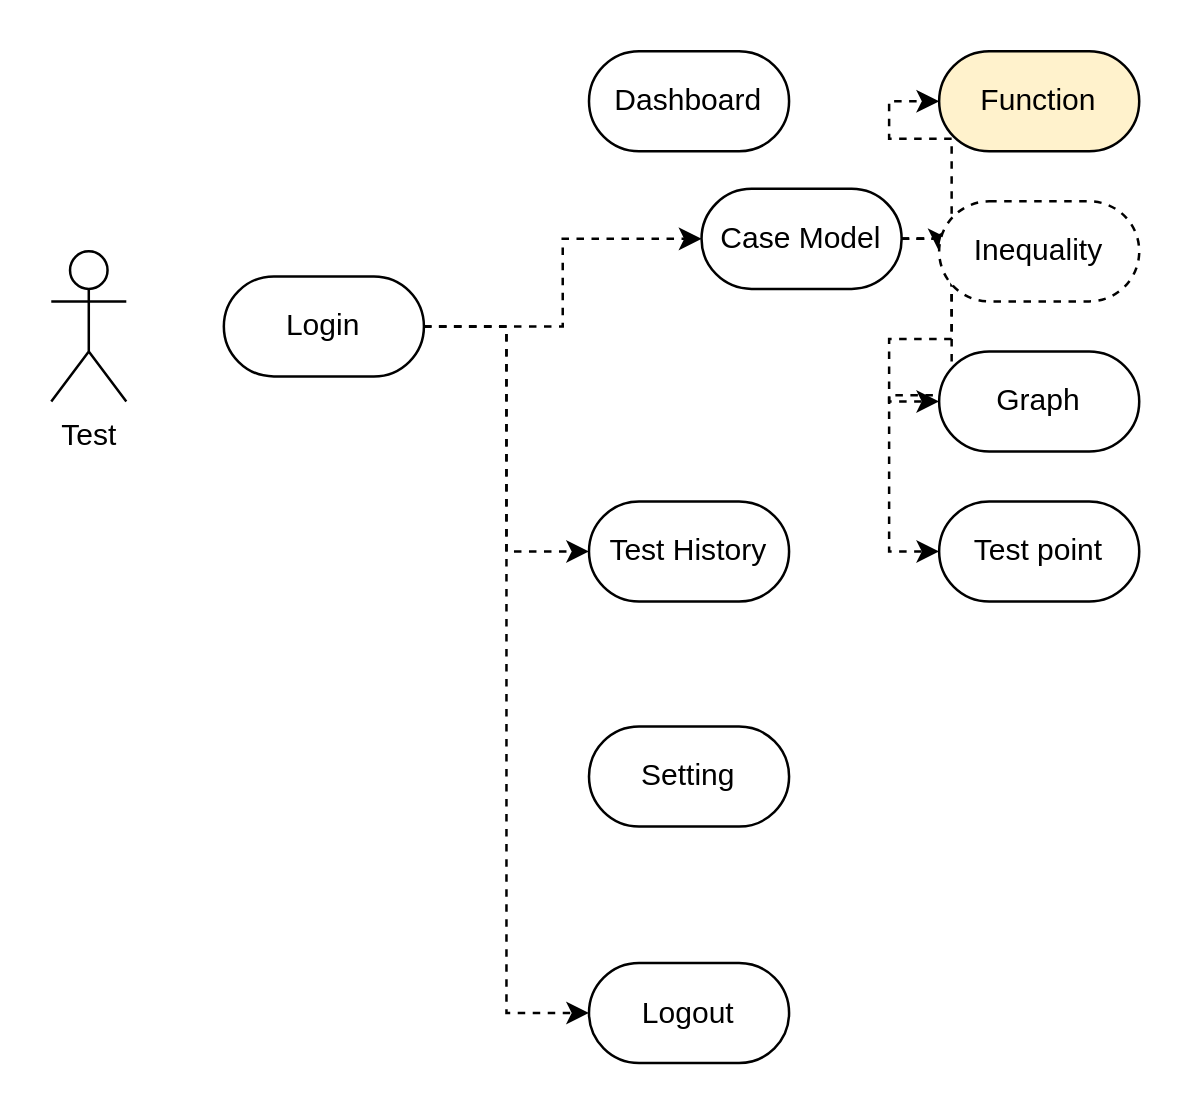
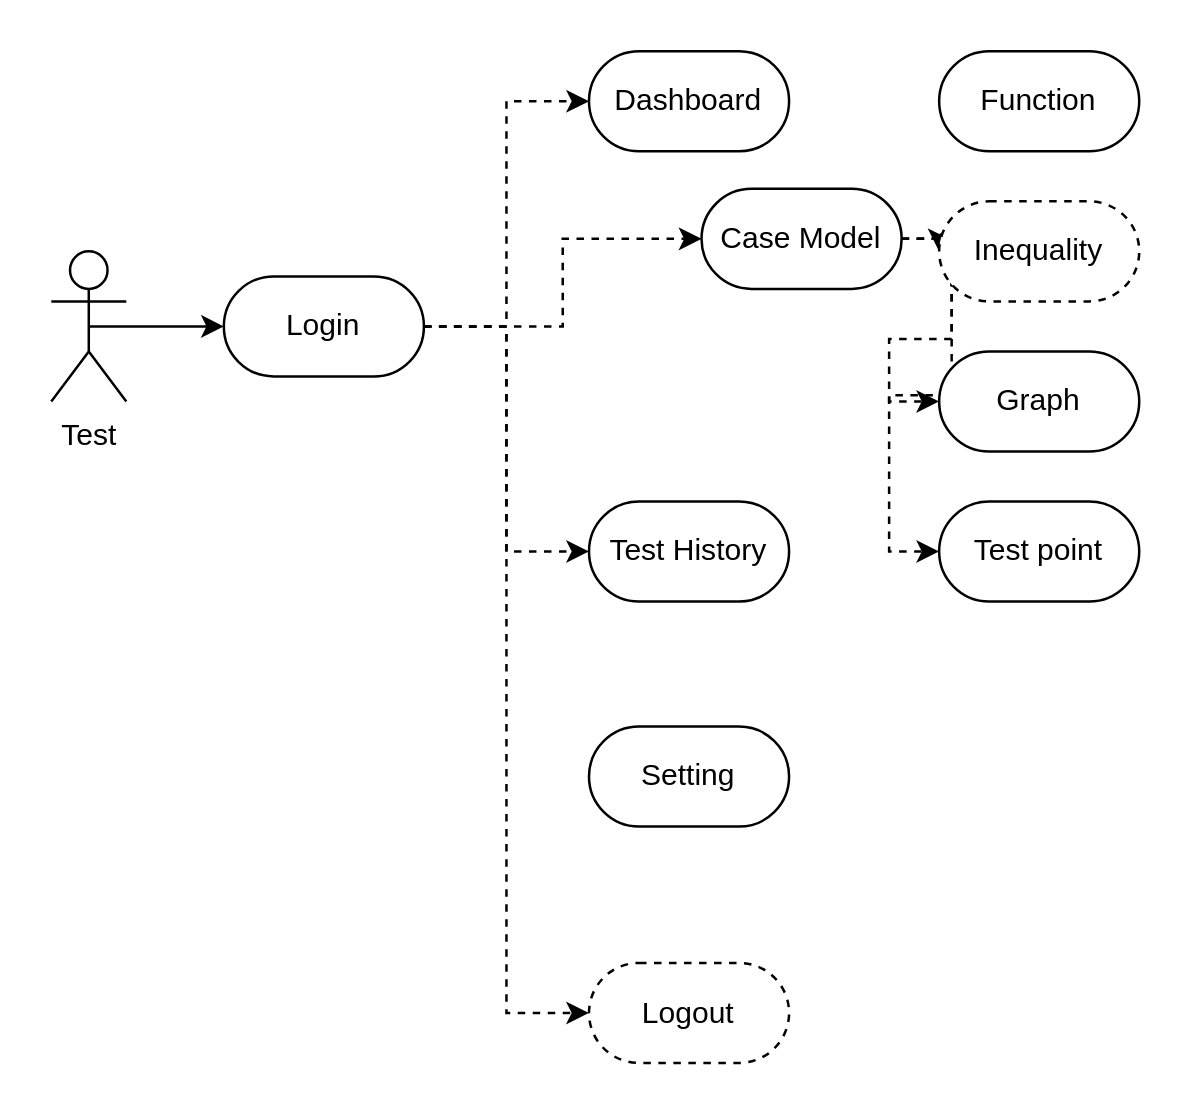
node "Function": fillcolor #fff2cc -> #ffffff
edge "Case Model" -> "Function": removed
edge "Login" -> "Dashboard": added
edge "Test" -> "Login": added
node "Logout": style solid -> dashed
